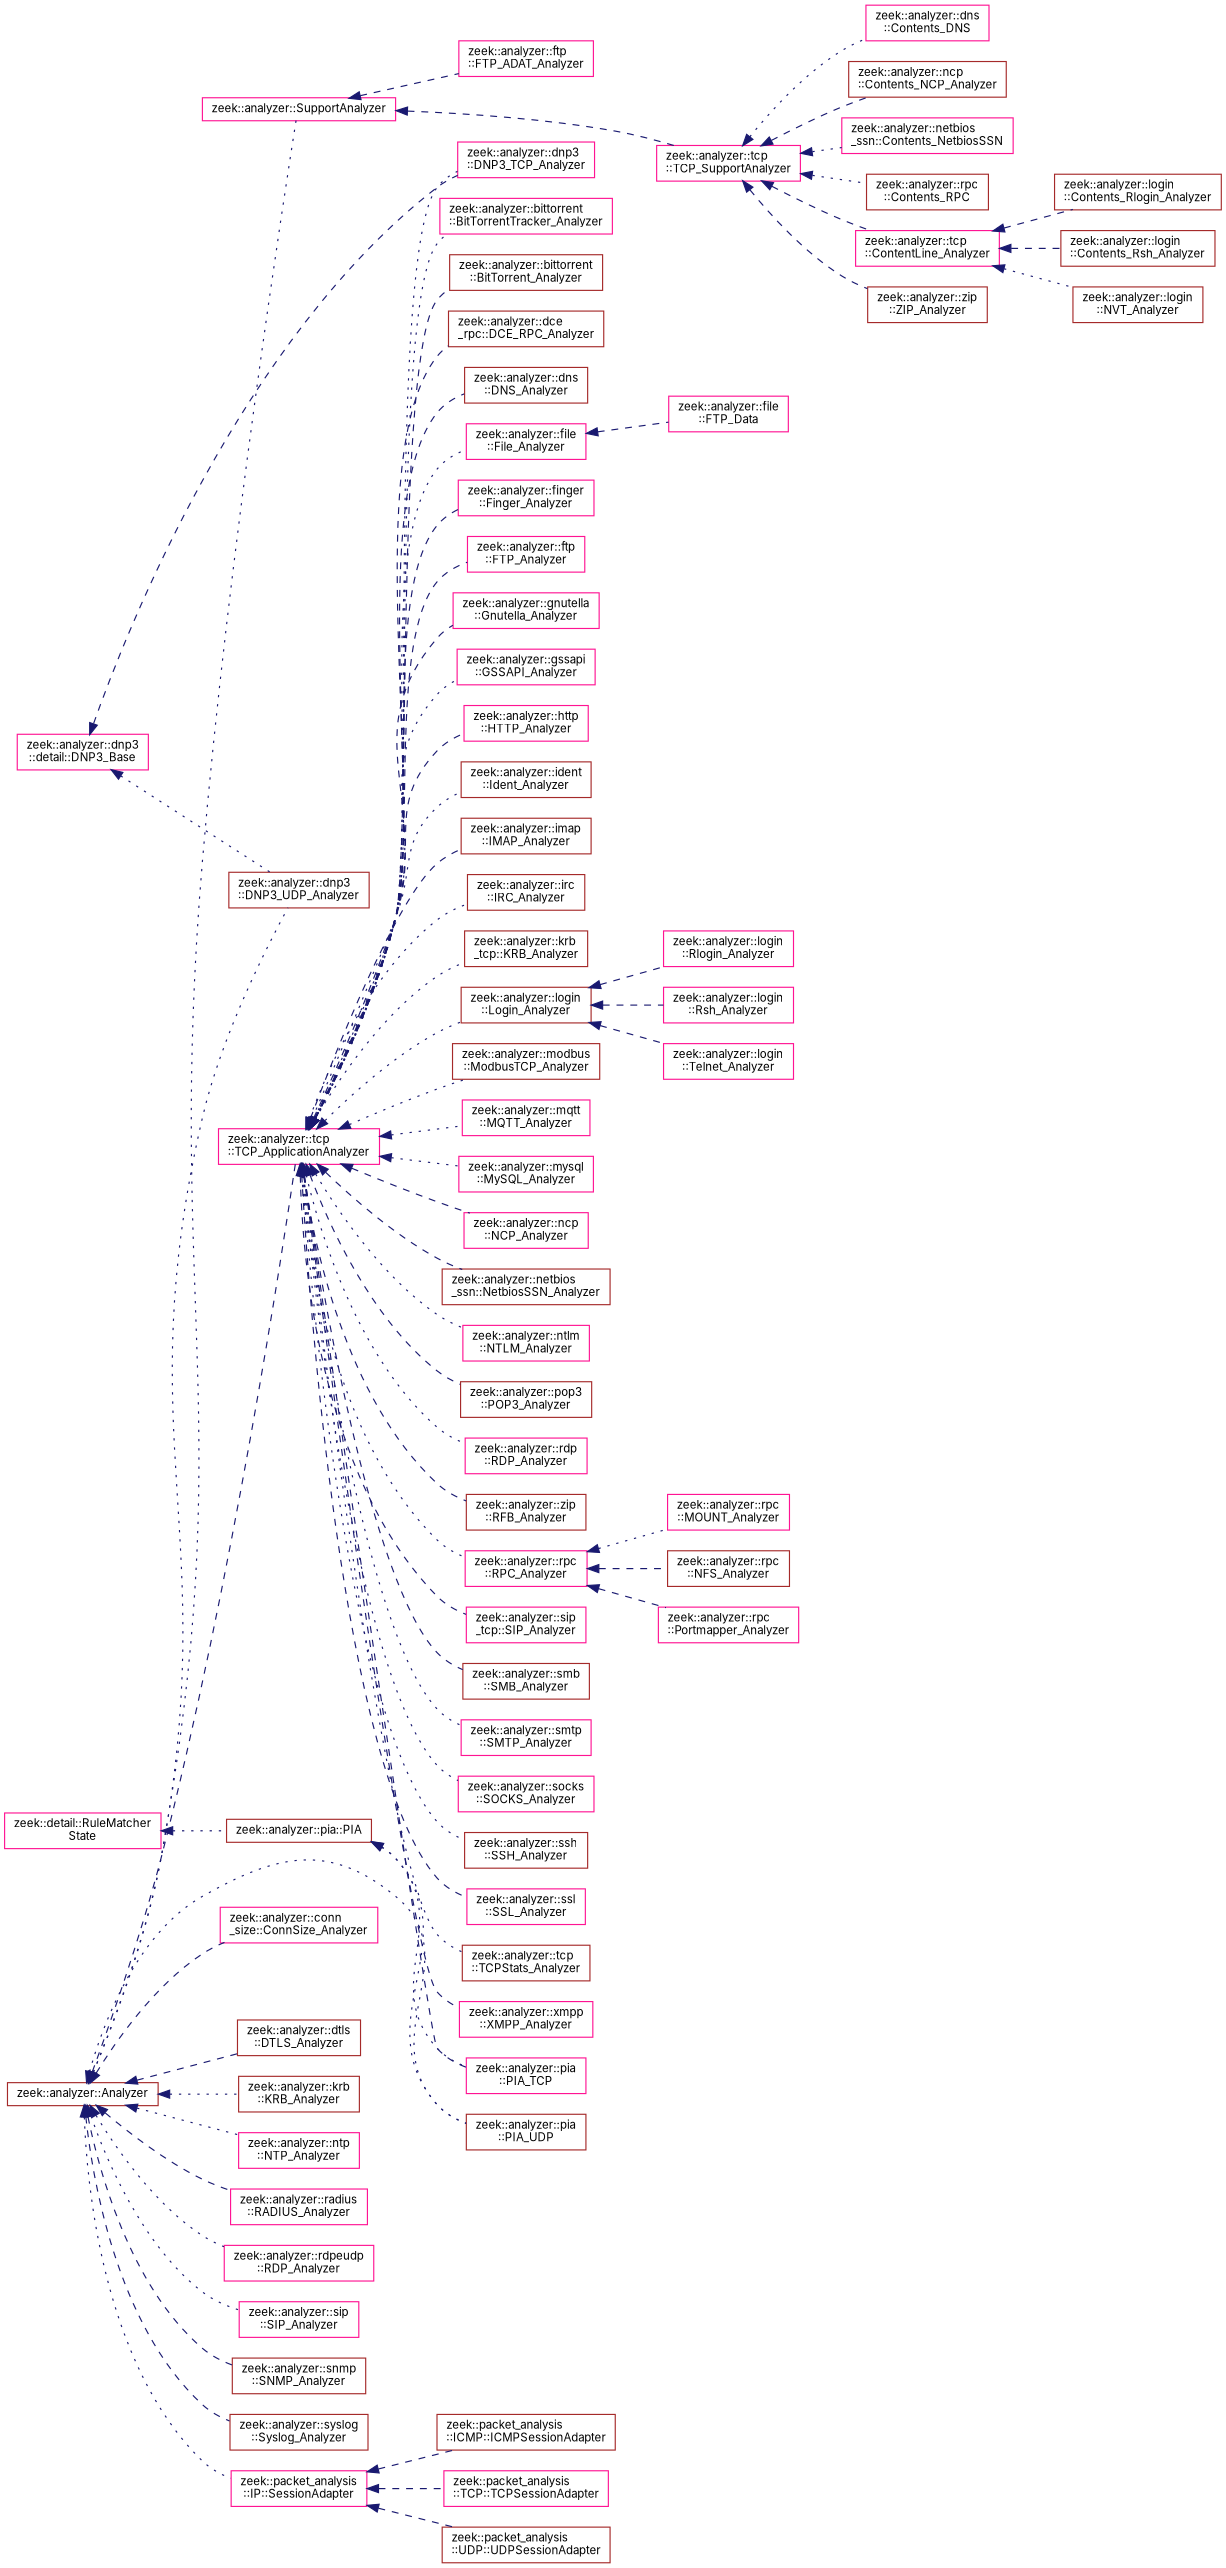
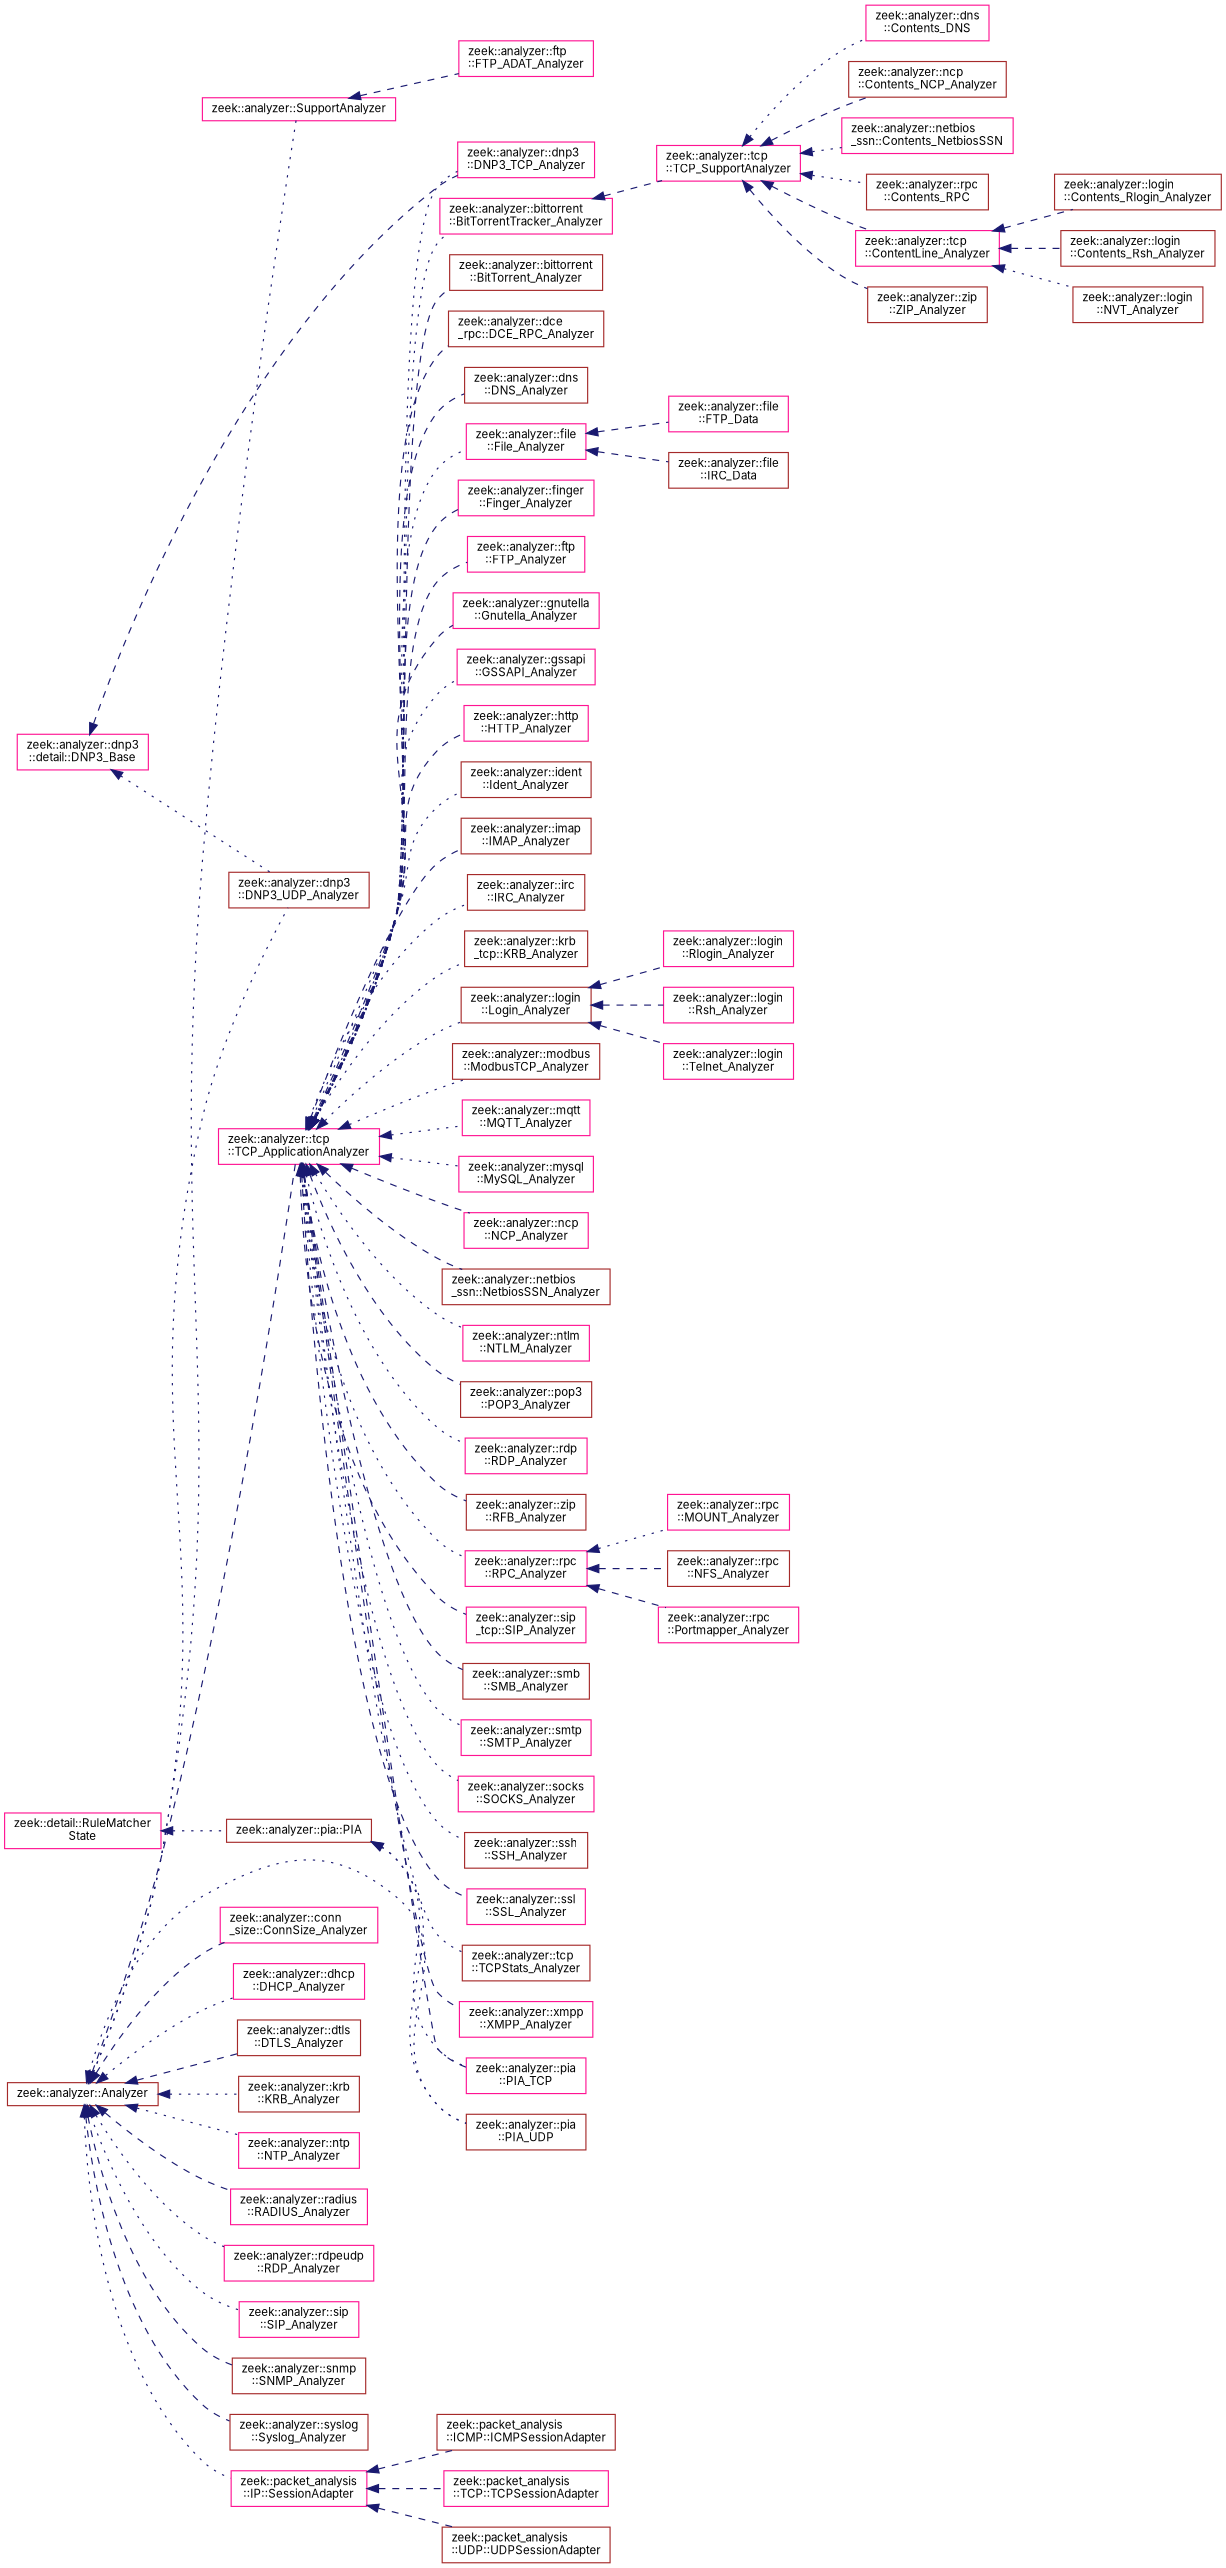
edge "zeek::analyzer::tcp ::TCP_SupportAnalyzer" -> "zeek::analyzer::SupportAnalyzer": now "zeek::analyzer::tcp ::TCP_SupportAnalyzer" -> "zeek::analyzer::bittorrent ::BitTorrentTracker_Analyzer"
node "zeek::analyzer::file ::IRC_Data": added
node "zeek::analyzer::dhcp ::DHCP_Analyzer": added
